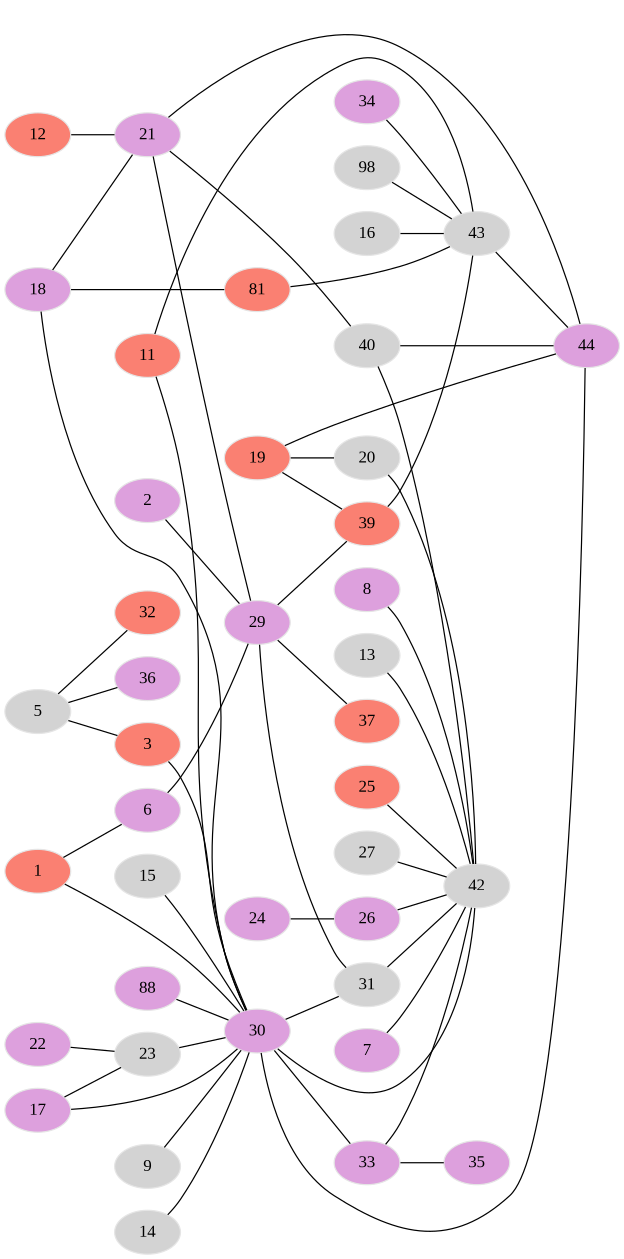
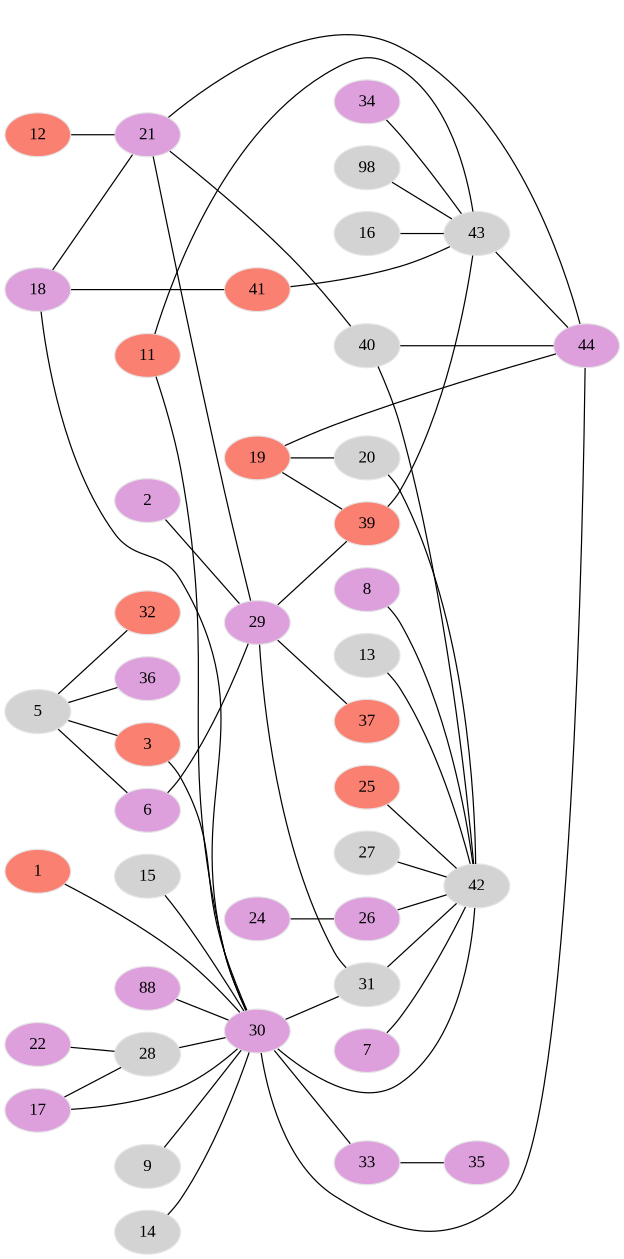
node "81": label "81" -> "41"
edge "6" -- "1": now "6" -- "5"
edge "42" -- "33": removed
node "23": label "23" -> "28"
